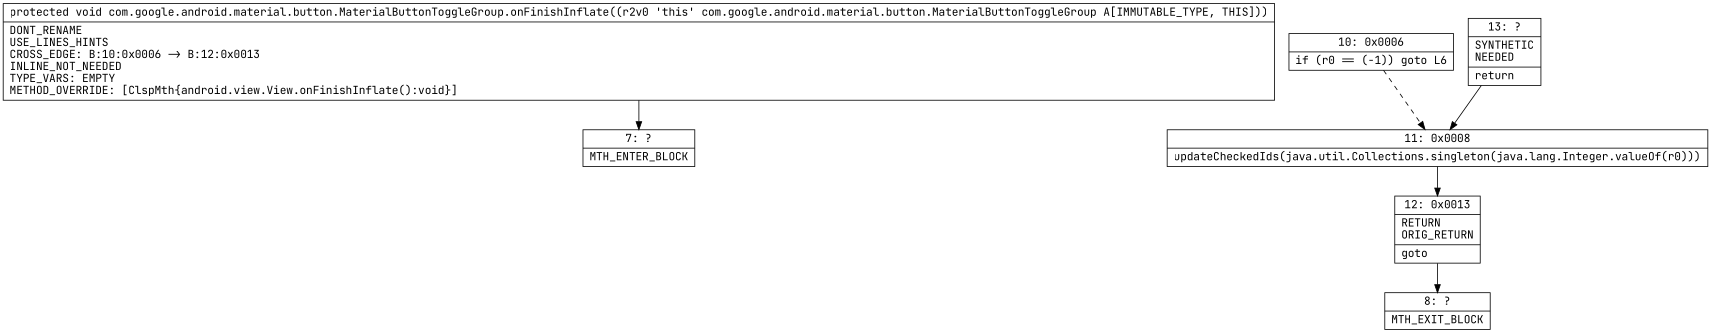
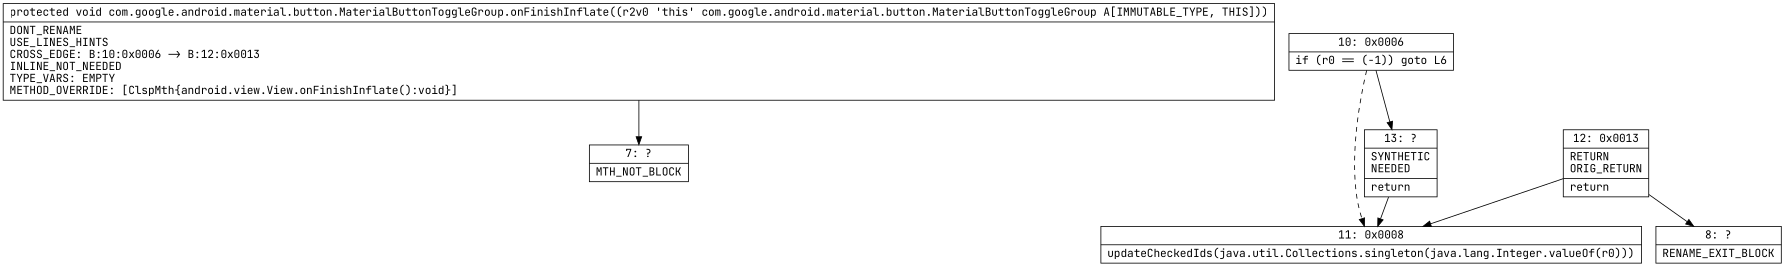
edge "10: 0x0006" -> "13: ?": added
node "7: ?": text "MTH_ENTER_BLOCK" -> "MTH_NOT_BLOCK"
edge "11: 0x0008" -> "12: 0x0013": reversed
node "12: 0x0013": text "goto" -> "return"
node "8: ?": text "MTH_EXIT_BLOCK" -> "RENAME_EXIT_BLOCK"
